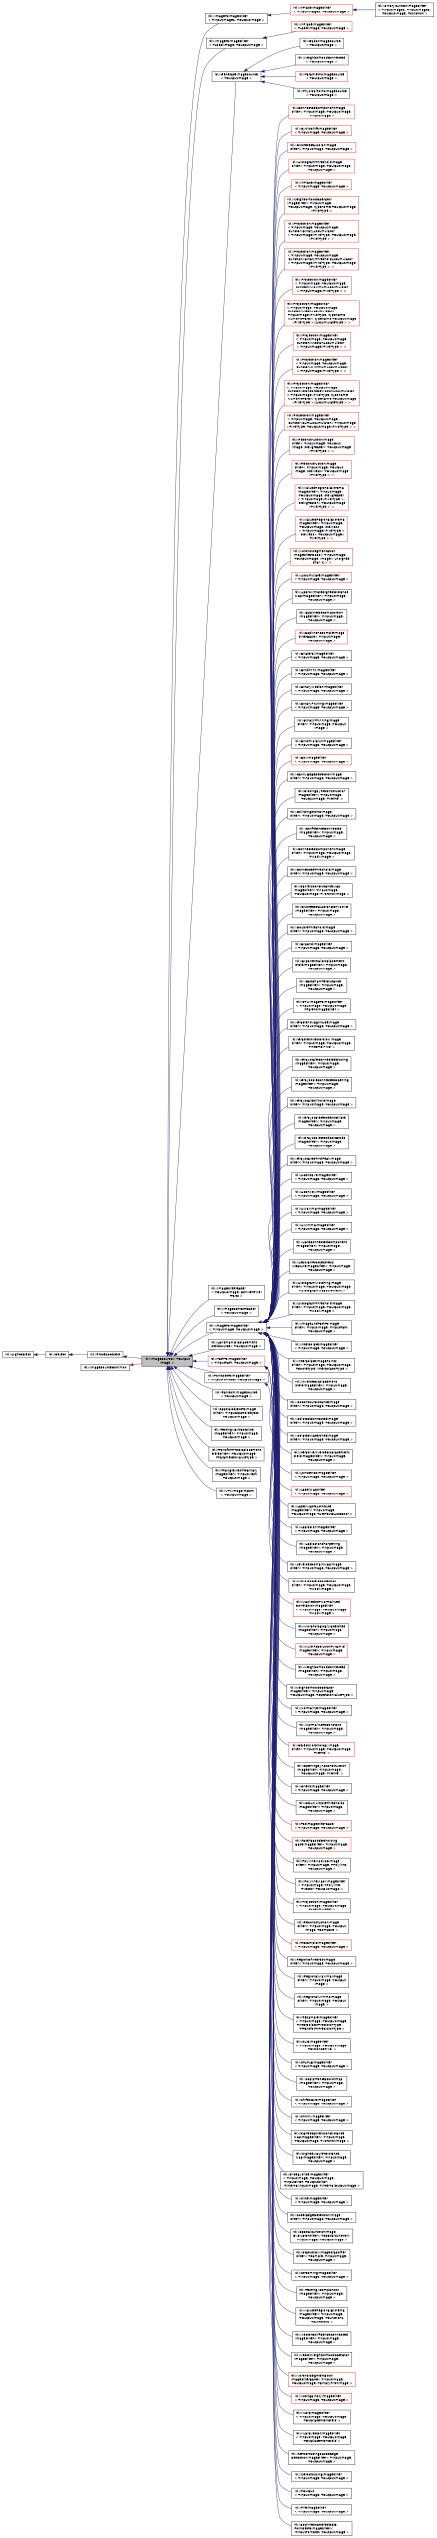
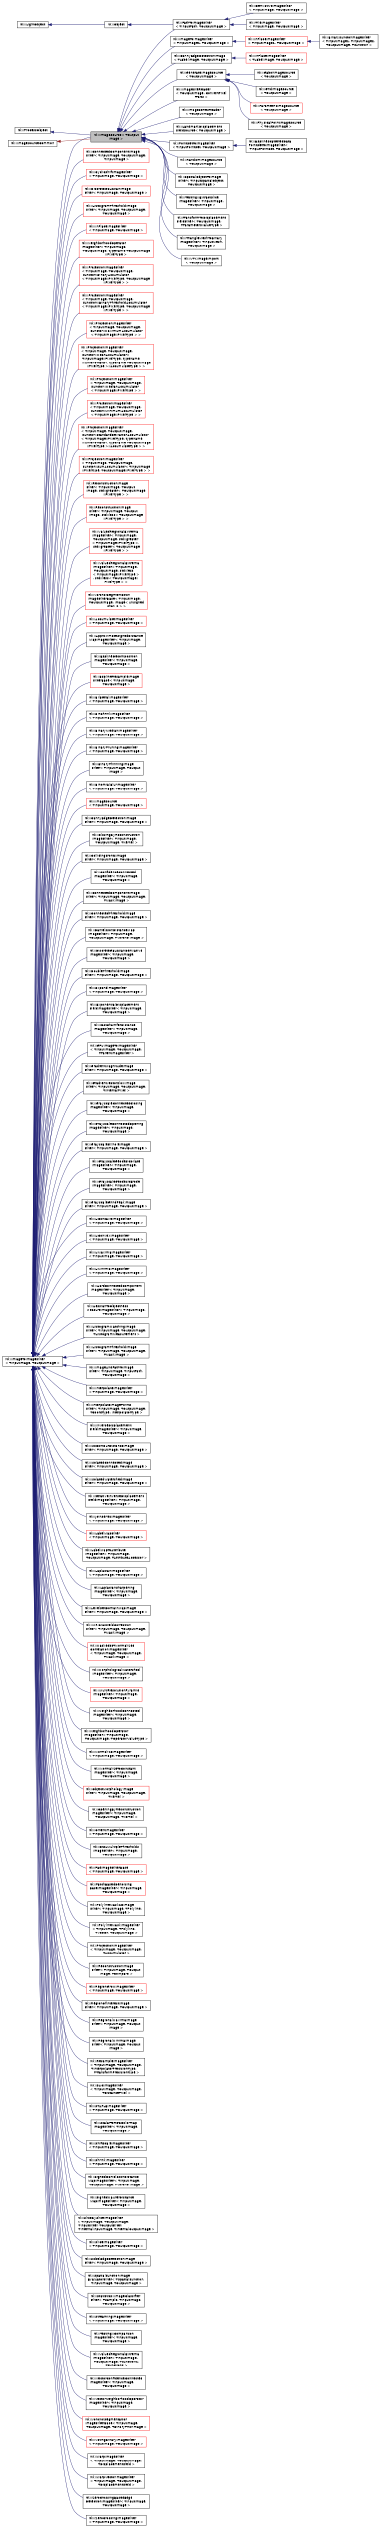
node "itk::ImageToImageFilter < TLabelImage, TOutputImage >": label "itk::ImageToImageFilter < TLabelImage, TOutputImage >" -> "itk::CannyEdgeDetectionImage < TLabelImage, TOutputImage >"
node "itk::NeighborhoodConnected < TOutputImage >": label "itk::NeighborhoodConnected < TOutputImage >" -> "itk::GridImageSource < TOutputImage >"
node "itk::BoxImageFilter < TInputImage, TOutputImage >": label "itk::BoxImageFilter < TInputImage, TOutputImage >" -> "itk::ImageSource < TInputImage, TOutputImage >"
edge "itk::ImageToImageFilter < TInputImage, TOutputImage >" -> "itk::ImageSource< TOutput Image >": reversed
edge "itk::ProcessObject" -> "itk::Object": now "itk::PathToImageFilter < TInputPath, TOutputImage >" -> "itk::Object"
node "itk::PathToImageFilter < TInputPath, TOutputImage >": color red -> black
node "itk::ResampleImageFilter < TInputImage, TOutputImage >": label "itk::ResampleImageFilter < TInputImage, TOutputImage >" -> "itk::RegionGrowImageFilter < TInputImage, TOutputImage >"
node "itk::TOutput < TInputImage, TOutputImage >": label "itk::TOutput < TInputImage, TOutputImage >" -> "itk::DerivativeImageFilter < TInputImage, TOutputImage >"
